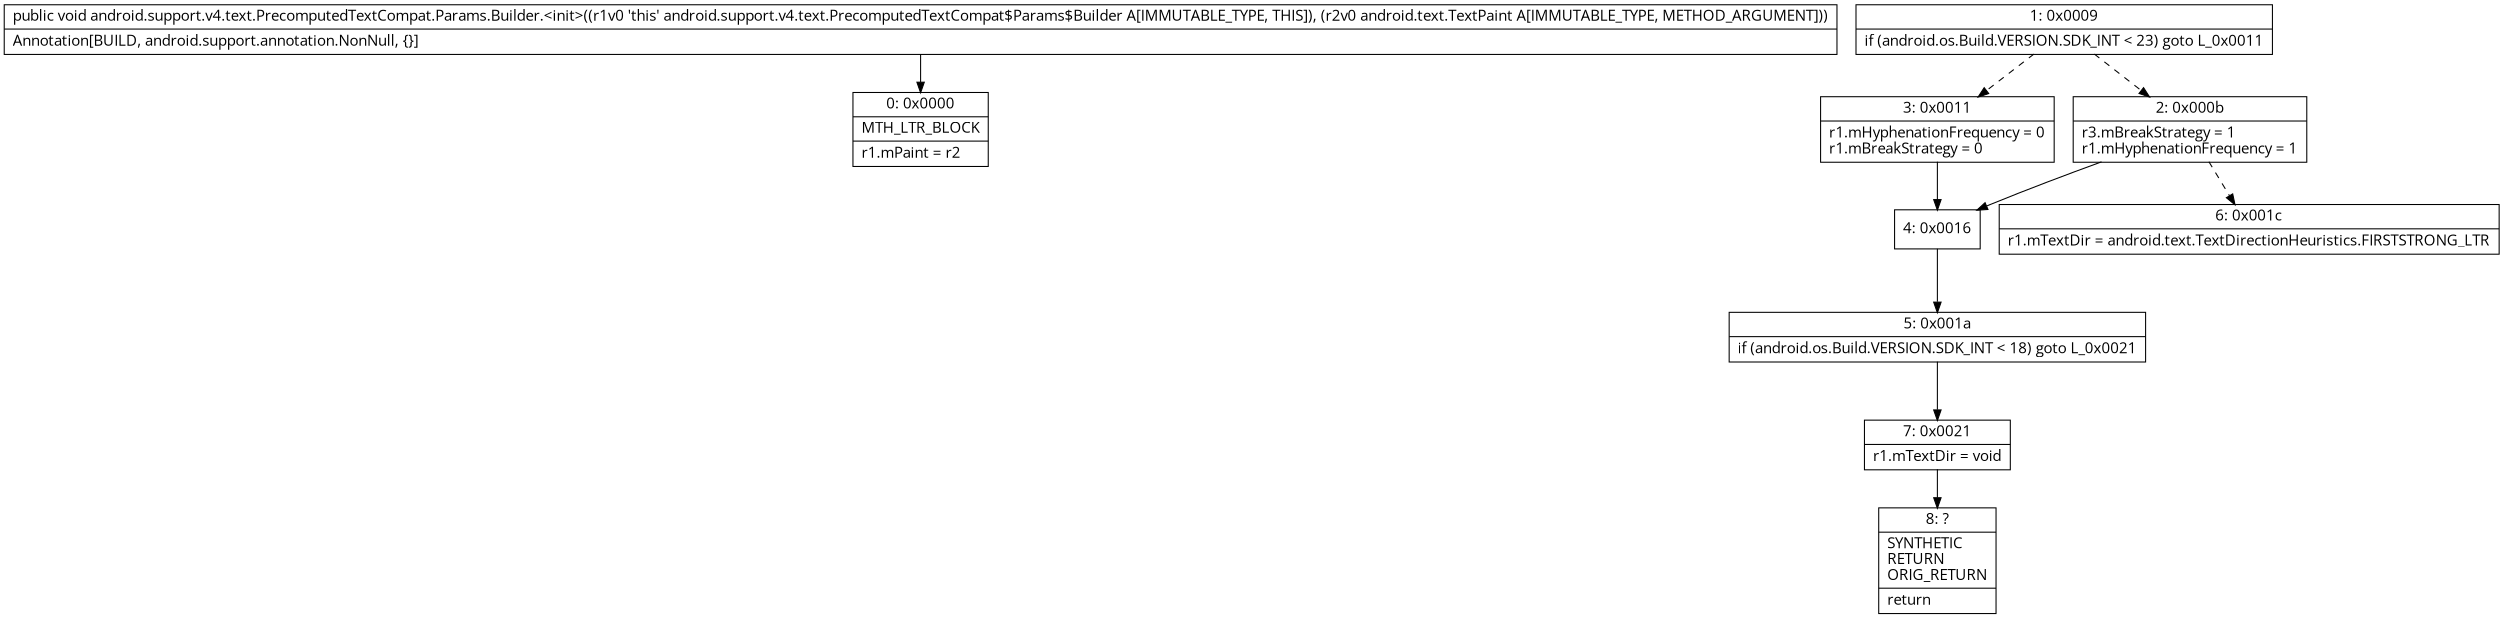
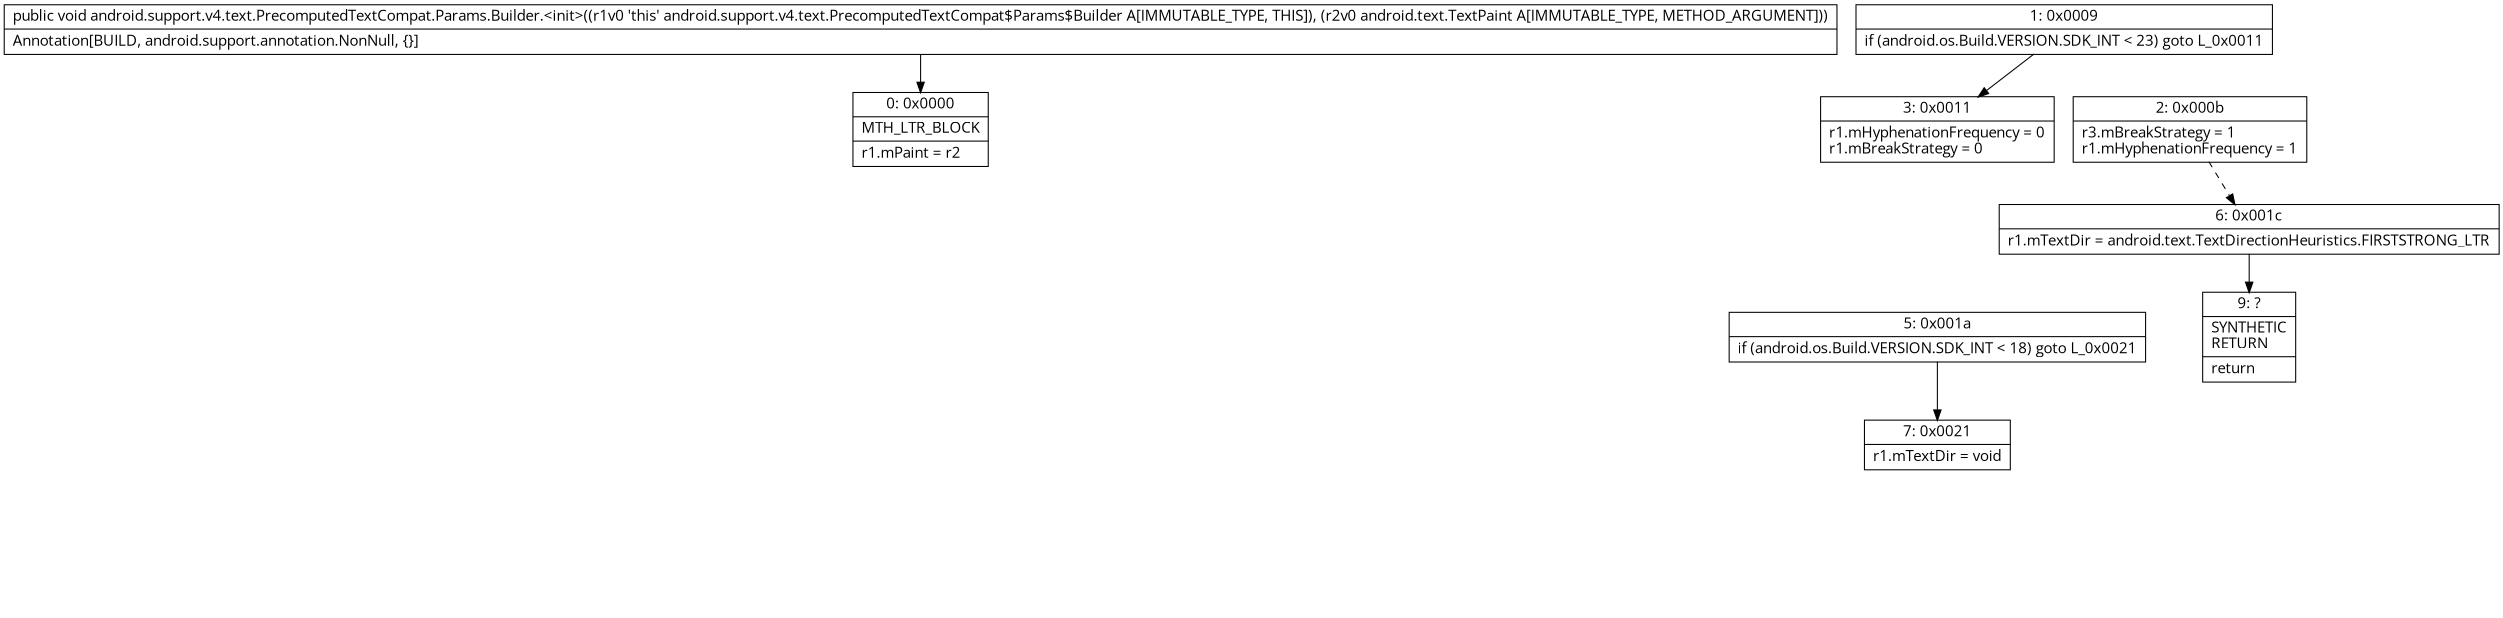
edge "1: 0x0009" -> "3: 0x0011": style dashed -> solid
edge "1: 0x0009" -> "2: 0x000b": removed
node "4: 0x0016": removed
node "9: ?": added
node "8: ?": removed
